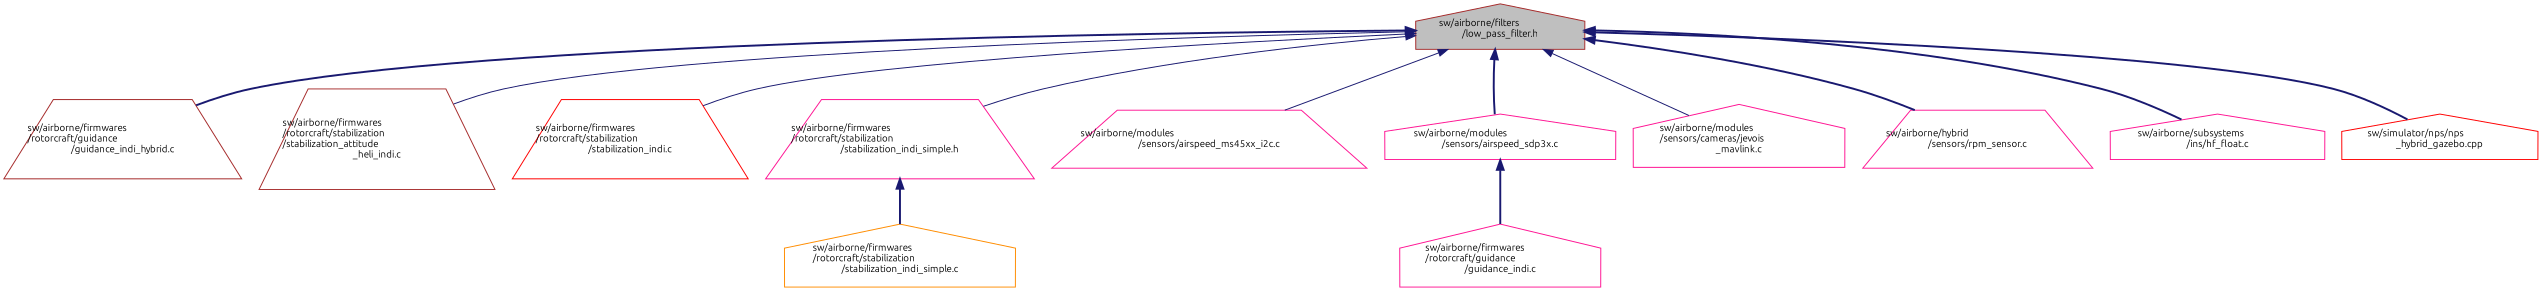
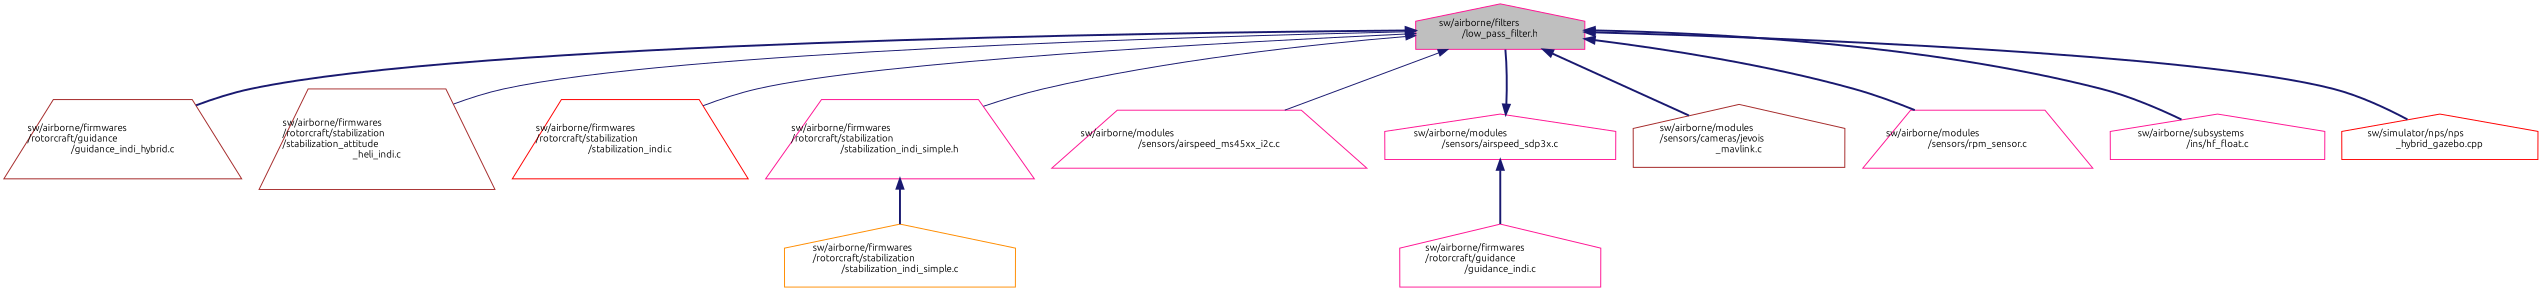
node "sw/airborne/filters /low_pass_filter.h": color brown -> deeppink
edge "sw/airborne/modules /sensors/cameras/jevois _mavlink.c" -> "sw/airborne/filters /low_pass_filter.h": style solid -> bold
edge "sw/airborne/modules /sensors/airspeed_sdp3x.c" -> "sw/airborne/filters /low_pass_filter.h": reversed
node "sw/airborne/modules /sensors/cameras/jevois _mavlink.c": color deeppink -> brown
node "sw/airborne/hybrid /sensors/rpm_sensor.c": label "sw/airborne/hybrid /sensors/rpm_sensor.c" -> "sw/airborne/modules /sensors/rpm_sensor.c"
